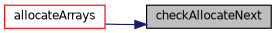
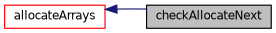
edge "allocateArrays" -> "checkAllocateNext": reversed
